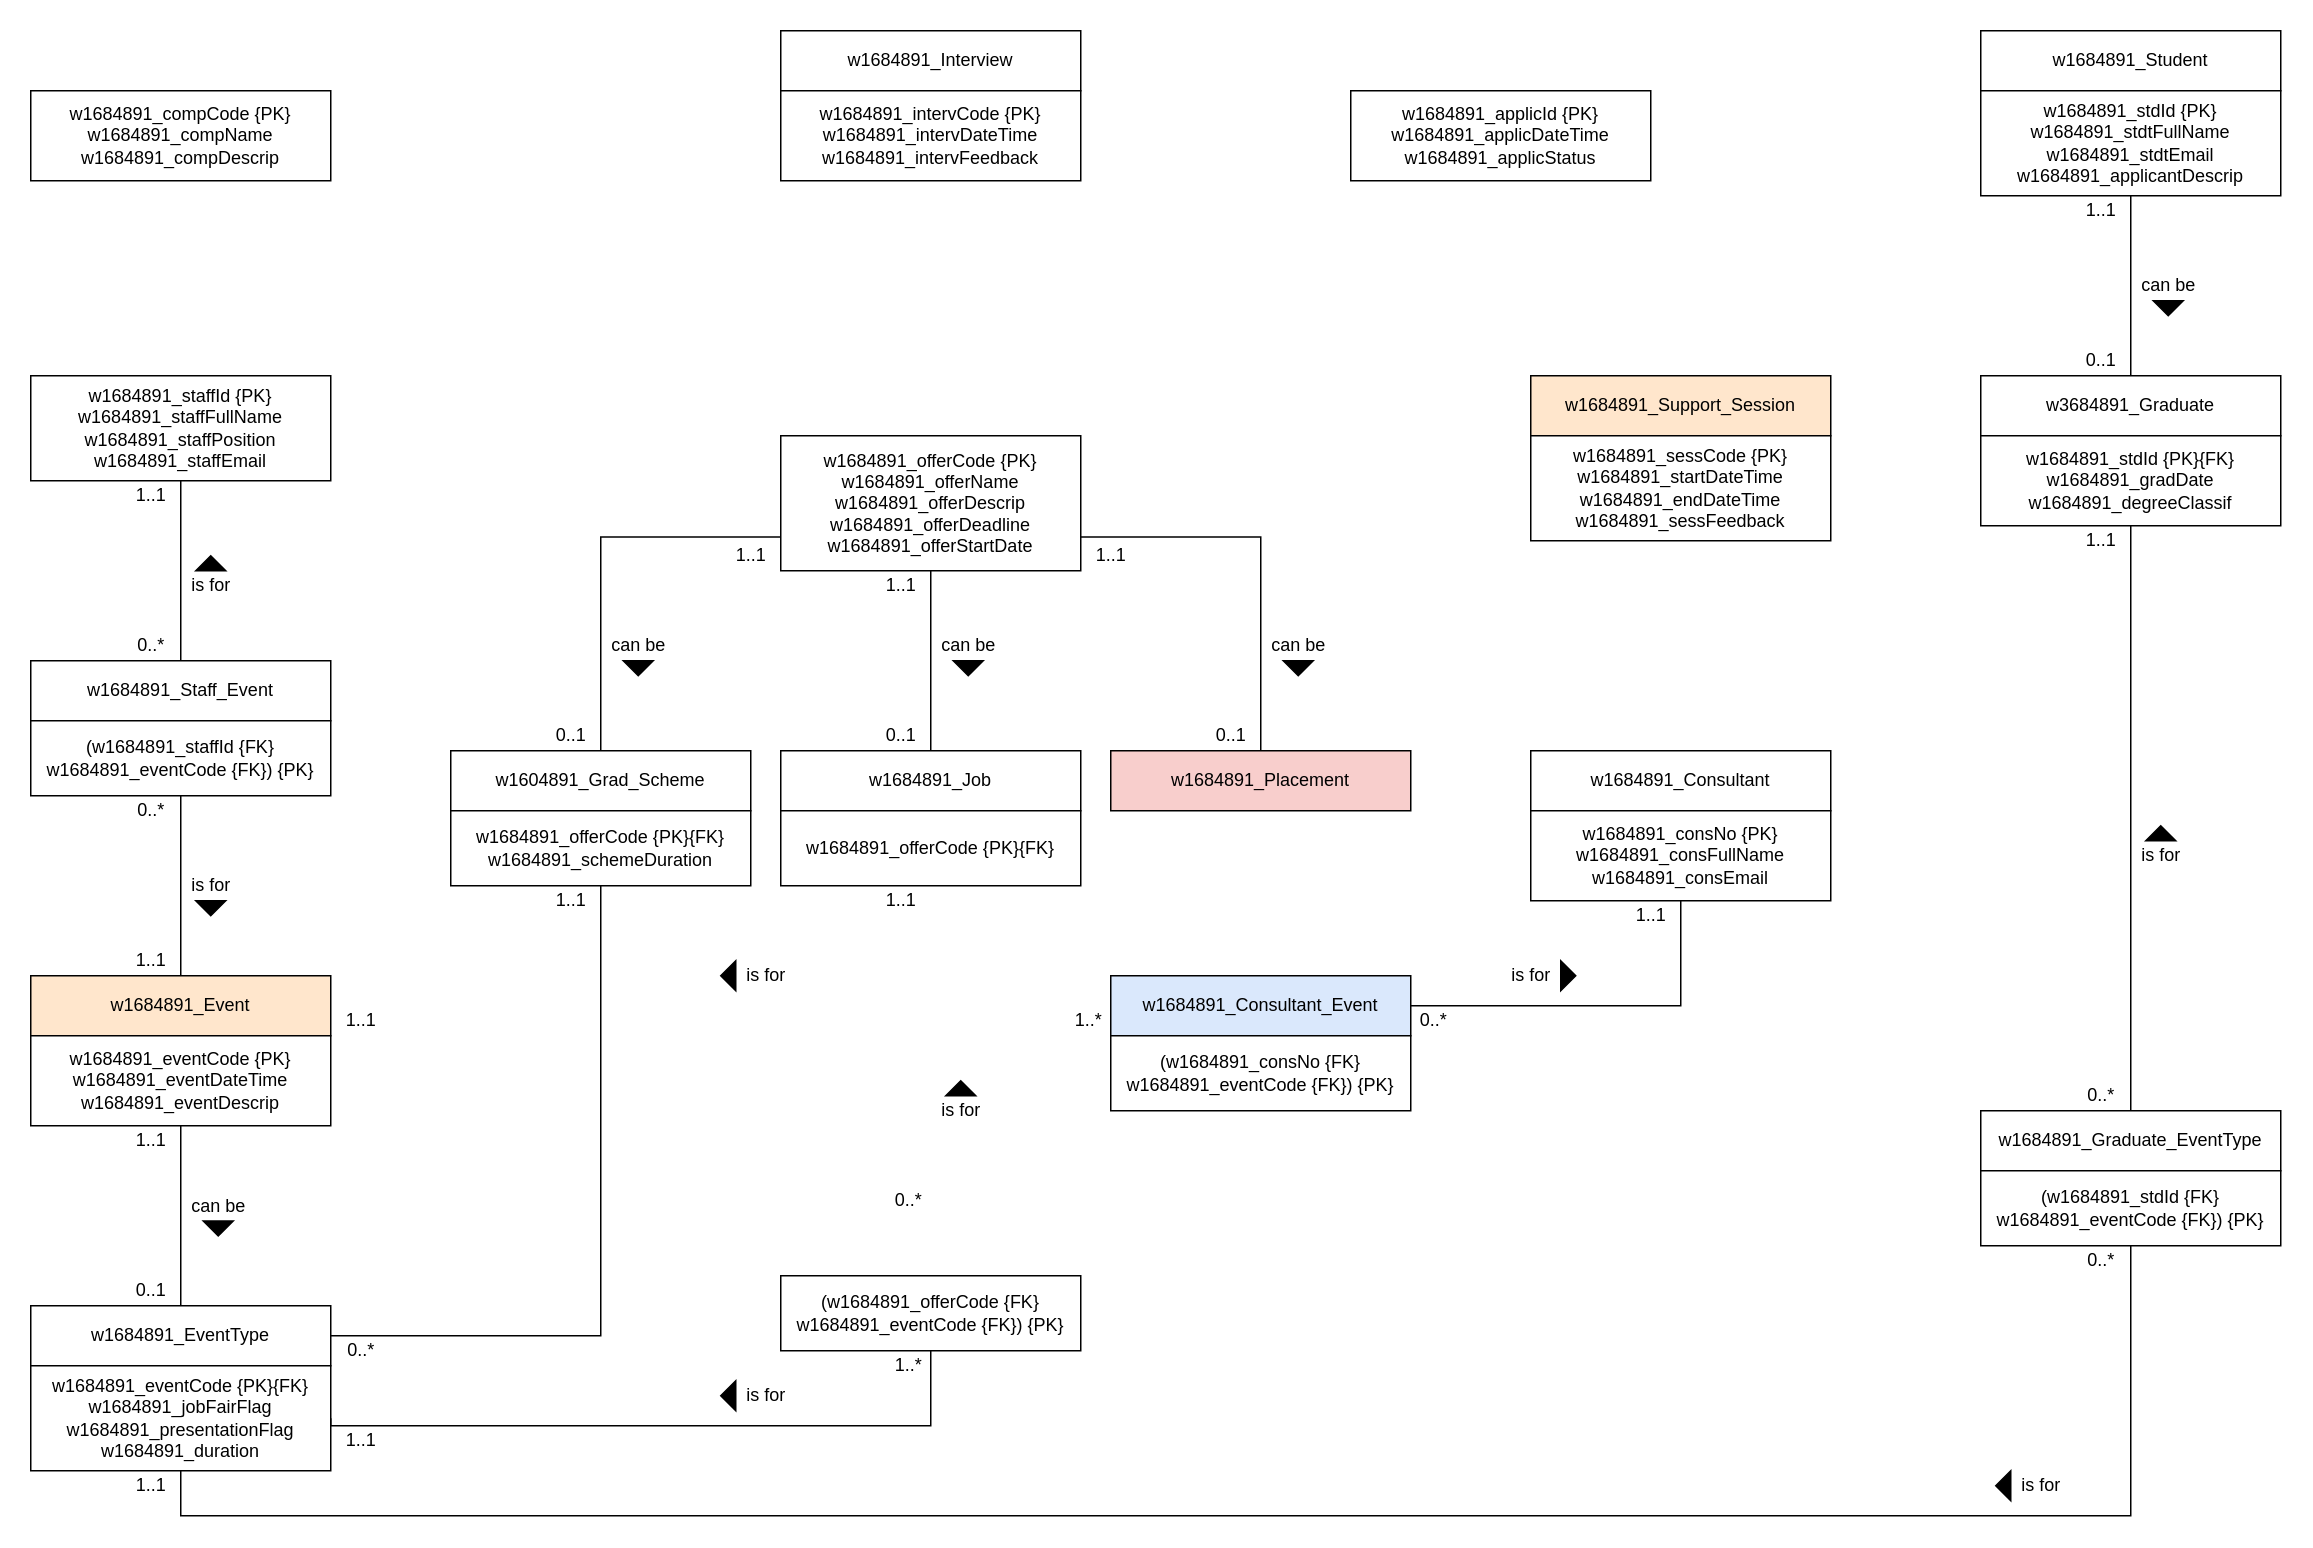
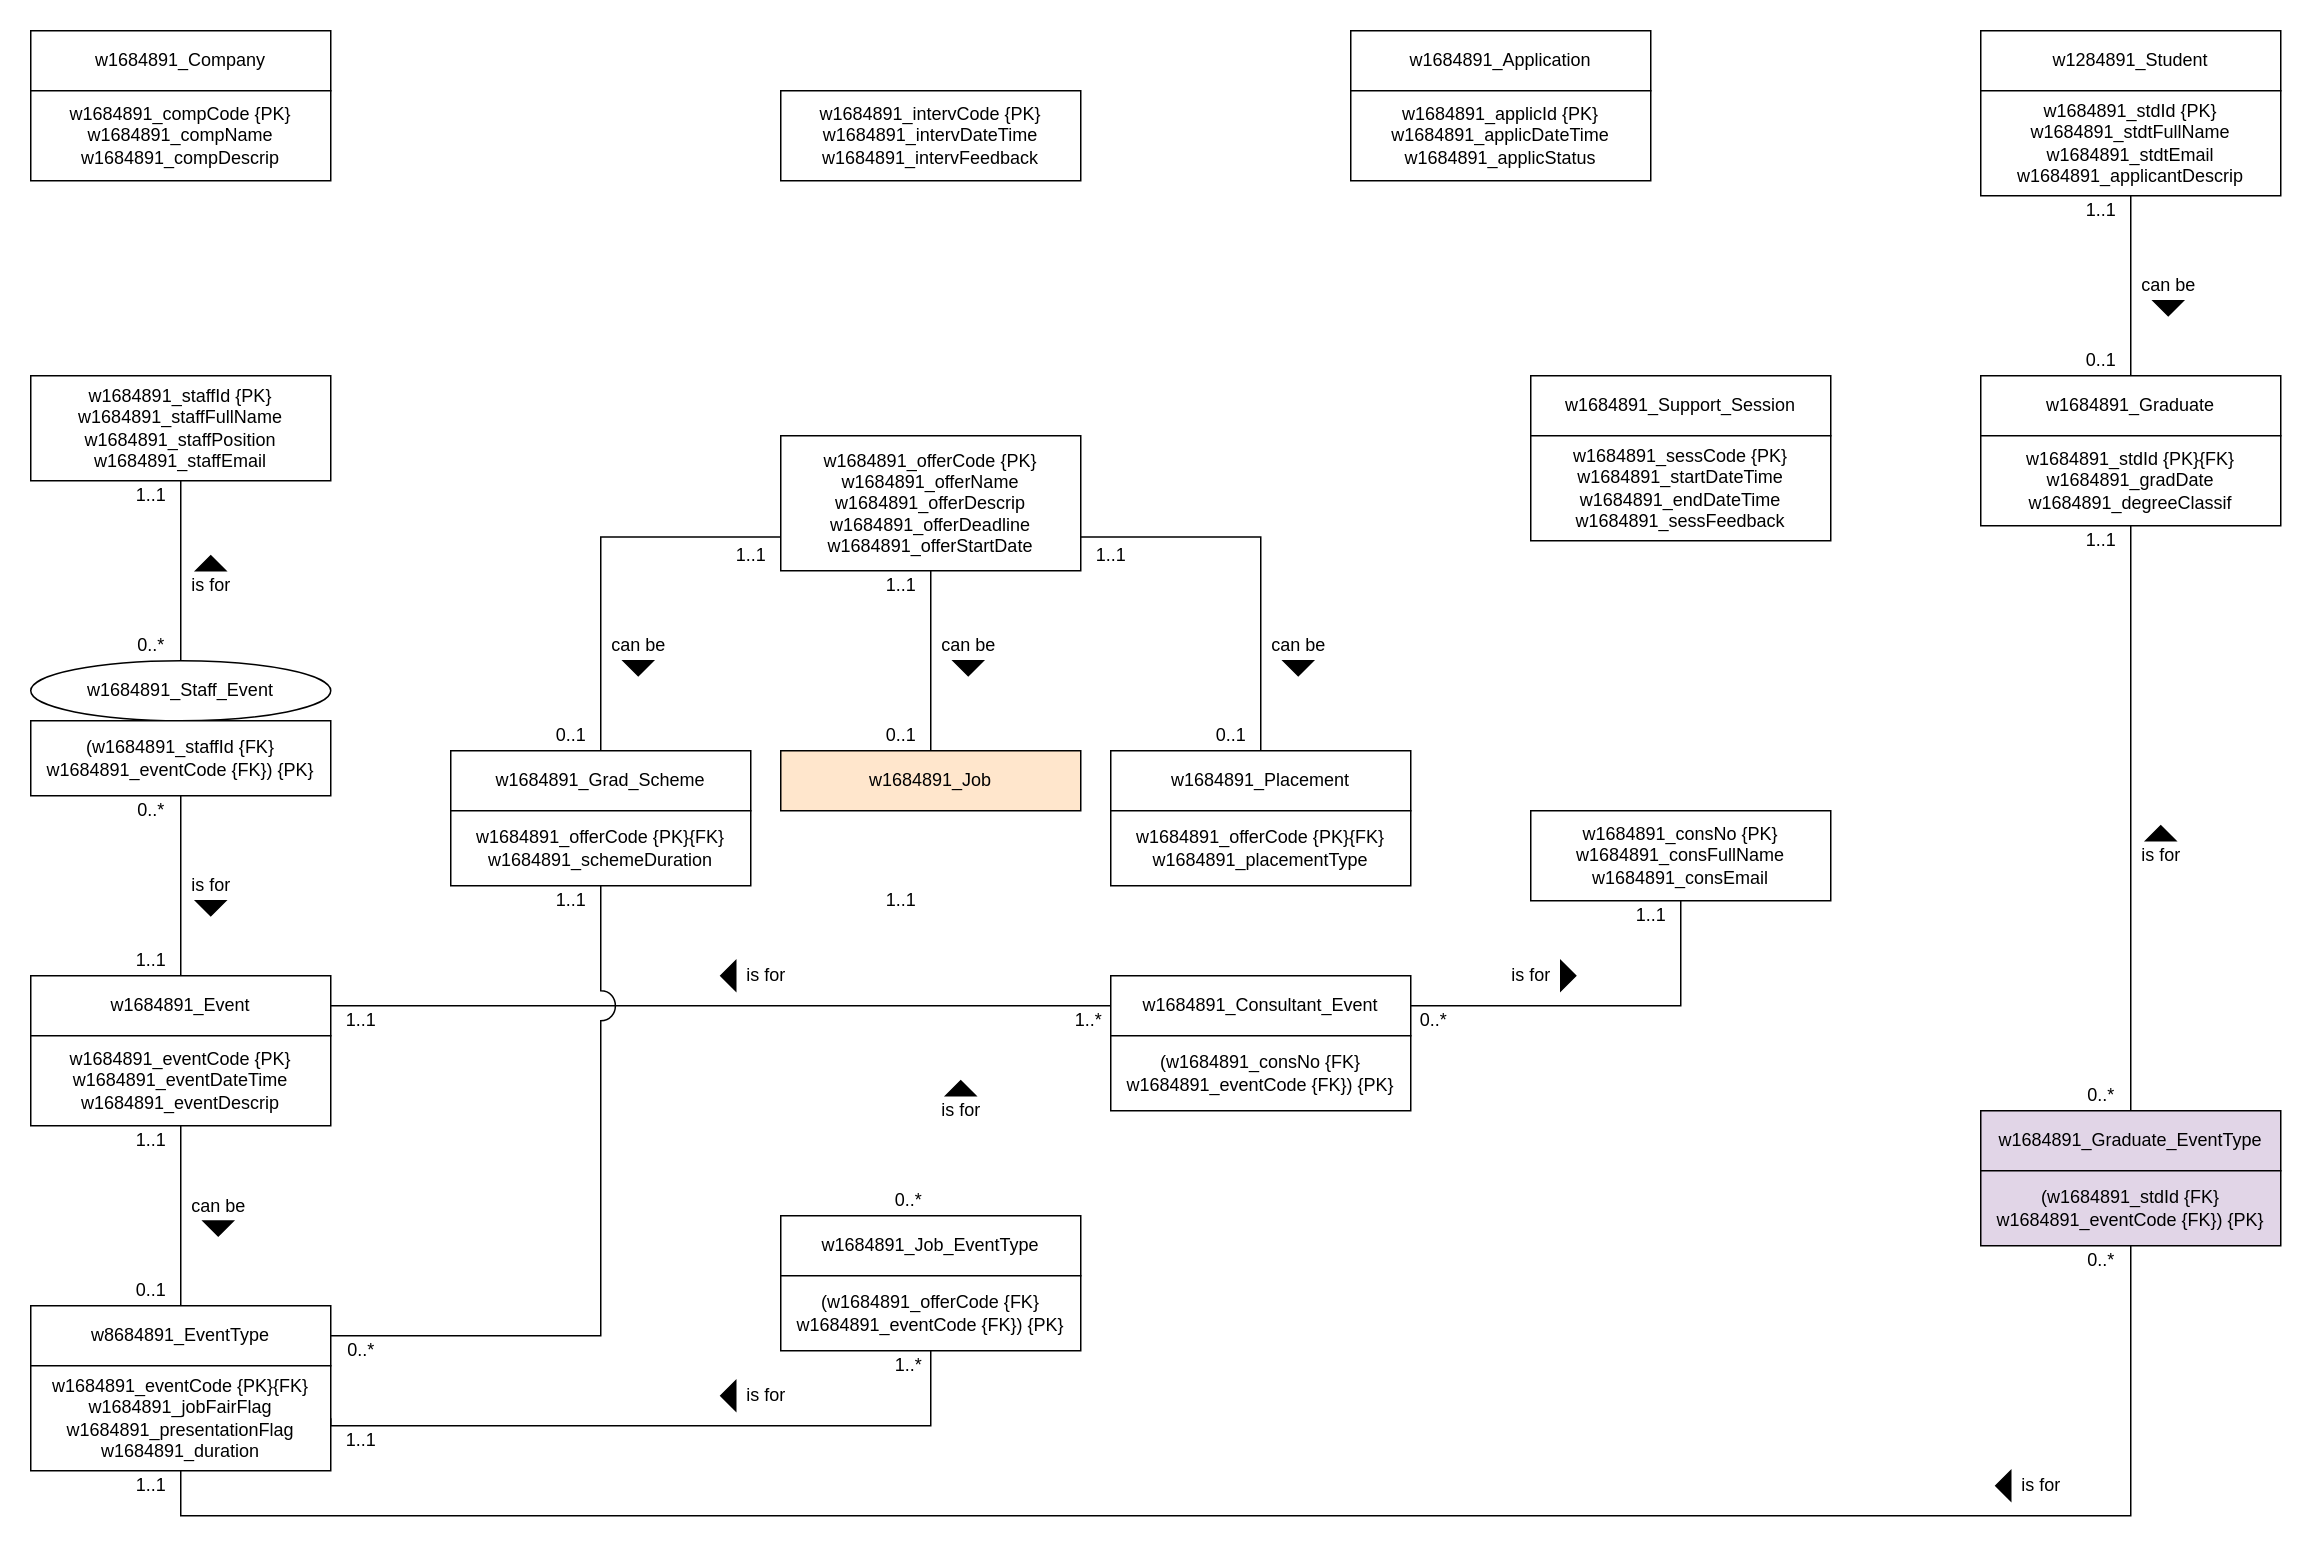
node "w1684891_Company": added
node "w1684891_Interview": removed
node "w1684891_Application": added
node "w1684891_Student": label "w1684891_Student" -> "w1284891_Student"
node "w1684891_Support_Session": fillcolor #ffe6cc -> #ffffff
node "w3684891_Graduate": label "w3684891_Graduate" -> "w1684891_Graduate"
node "w1684891_Staff_Event": shape rectangle -> ellipse
node "w1604891_Grad_Scheme": label "w1604891_Grad_Scheme" -> "w1684891_Grad_Scheme"
node "w1684891_Job": fillcolor #ffffff -> #ffe6cc
node "w1684891_Placement": fillcolor #f8cecc -> #ffffff
node "w1684891_Consultant": removed
node "w1684891_offerCode {PK}{FK}": removed
node "w1684891_offerCode {PK}{FK} w1684891_placementType": added
node "w1684891_Event": fillcolor #ffe6cc -> #ffffff
edge "w1684891_Event" -- "w1684891_Consultant_Event": added
node "w1684891_Consultant_Event": fillcolor #dae8fc -> #ffffff
node "w1684891_Graduate_EventType": fillcolor #ffffff -> #e1d5e7
node "(w1684891_stdId {FK} w1684891_eventCode {FK}) {PK}": fillcolor #ffffff -> #e1d5e7
node "w1684891_Job_EventType": added
node "w1684891_EventType": label "w1684891_EventType" -> "w8684891_EventType"
